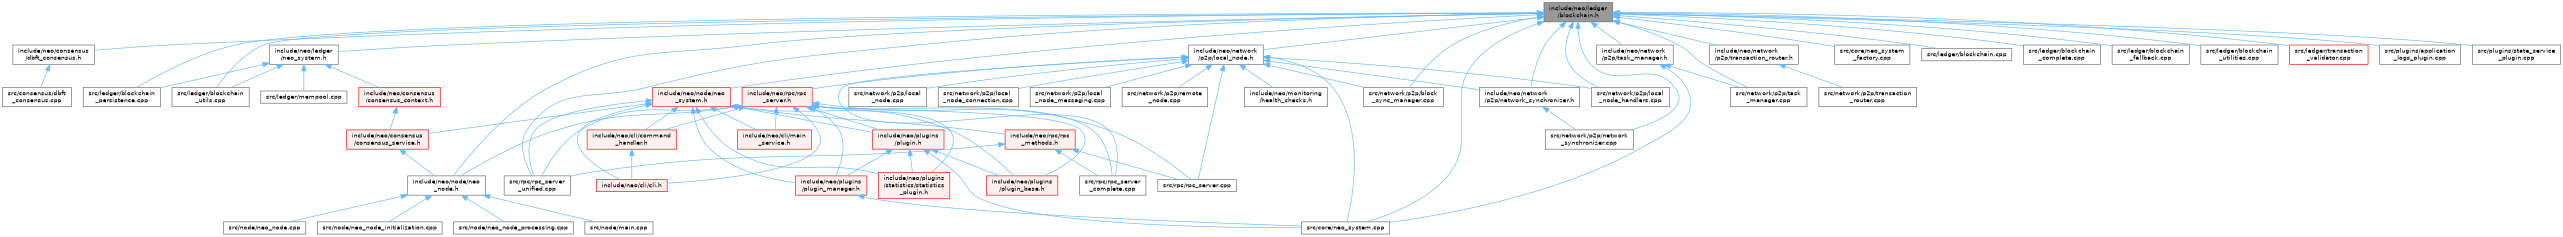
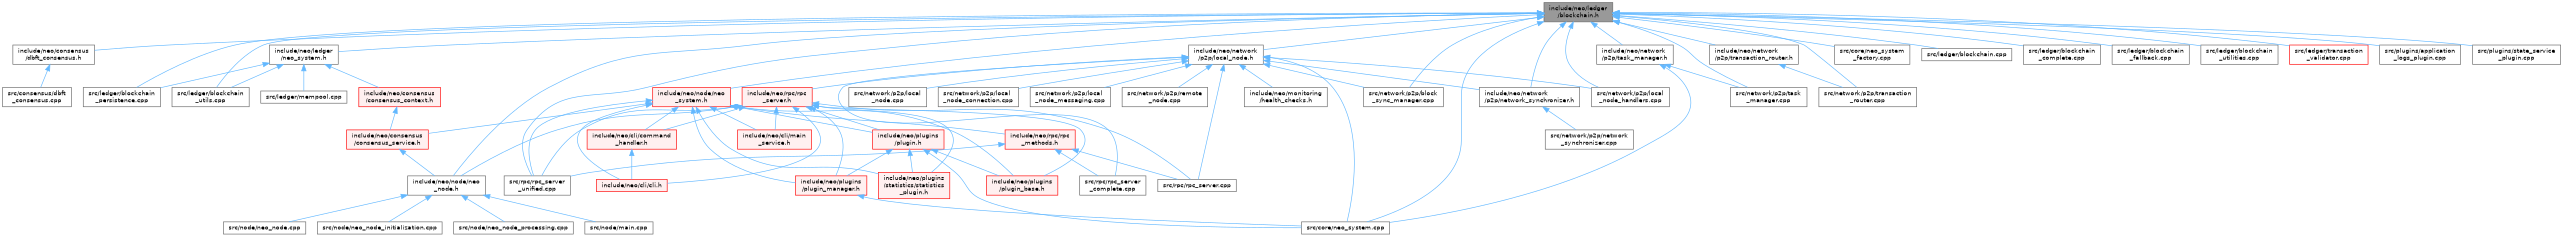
edge "src/network/p2p/network _synchronizer.cpp" -> "include/neo/ledger /blockchain.h": now "src/network/p2p/transaction _router.cpp" -> "include/neo/ledger /blockchain.h"
edge "src/rpc/rpc_server _complete.cpp" -> "include/neo/rpc/rpc _server.h": removed
